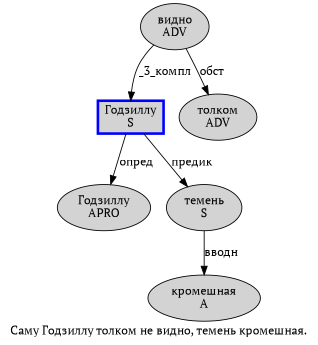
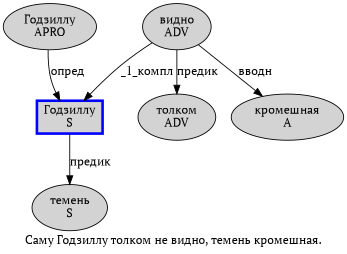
edge "видно ADV" -> "Годзиллу S": label "_3_компл" -> "_1_компл"
edge "видно ADV" -> "толком ADV": label "обст" -> "предик"
edge "Годзиллу S" -> "Годзиллу APRO": reversed
edge "темень S" -> "кромешная A": now "видно ADV" -> "кромешная A"
